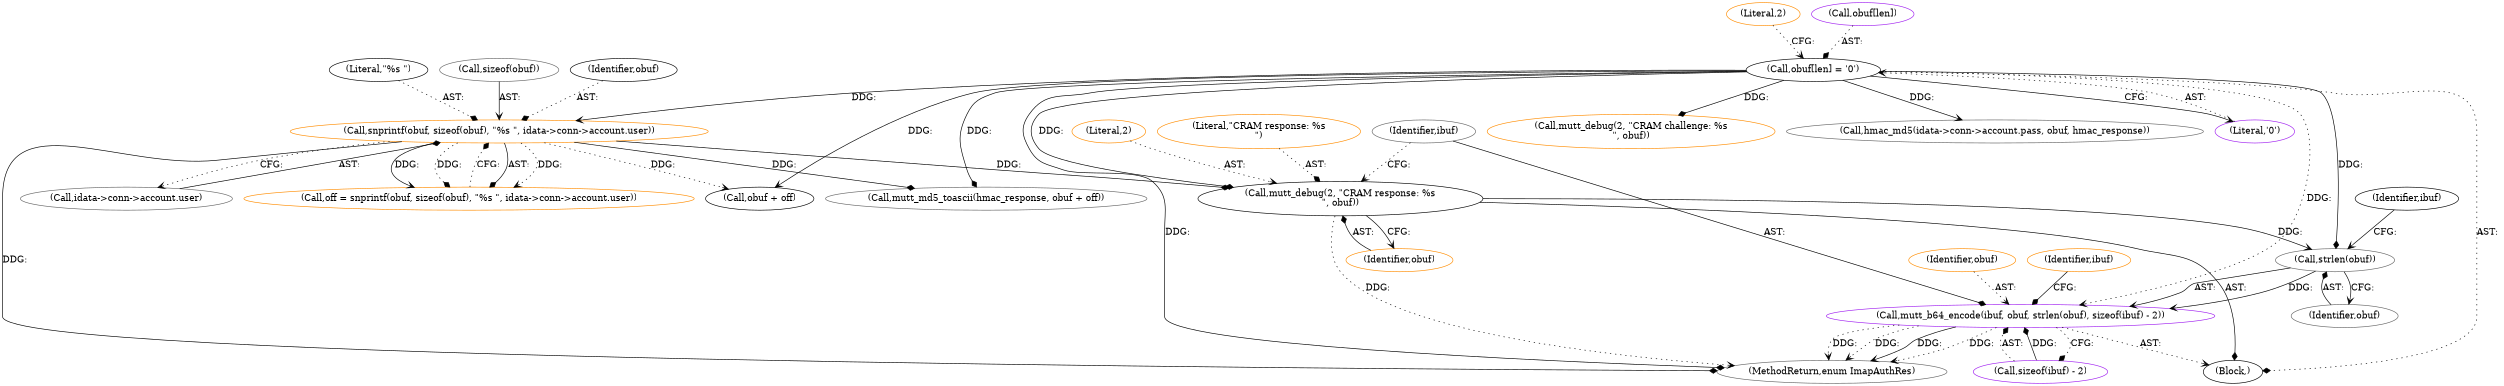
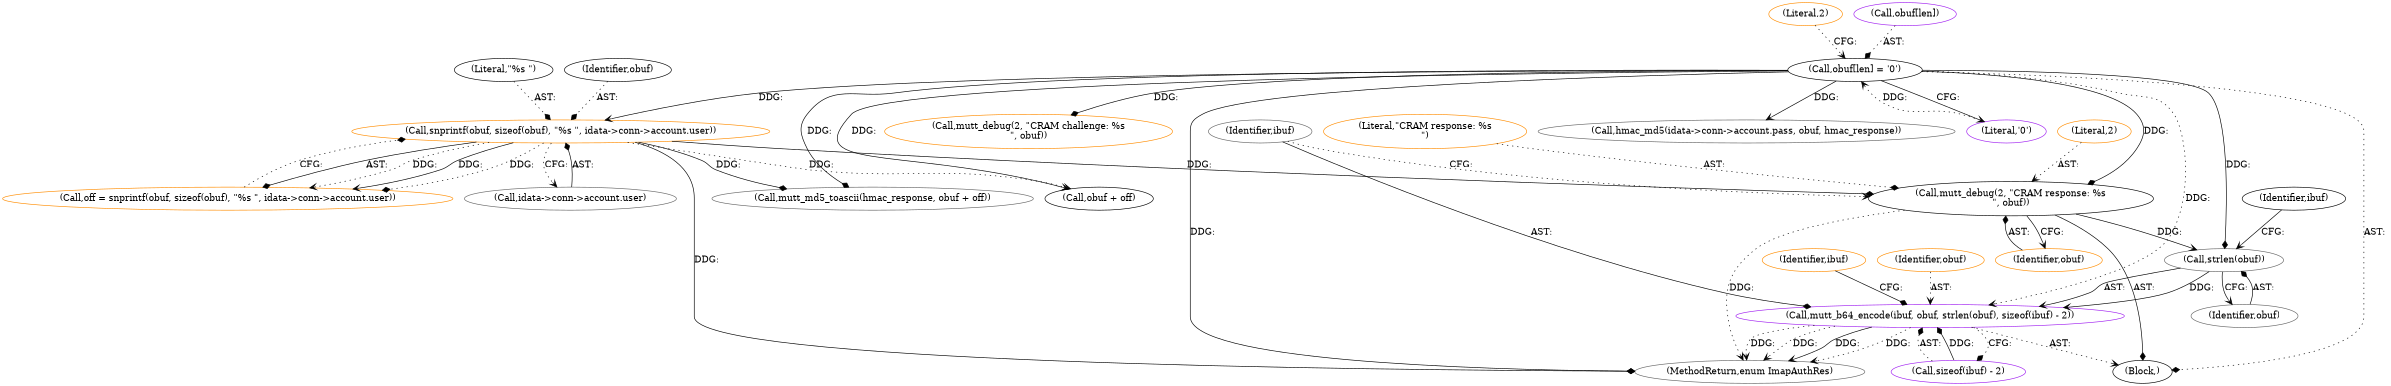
node "(Call,sizeof(obuf))": removed
edge "(Literal,'0')" -> "(Call,obuf[len] = '0')": label "AST: " -> "DDG: "
